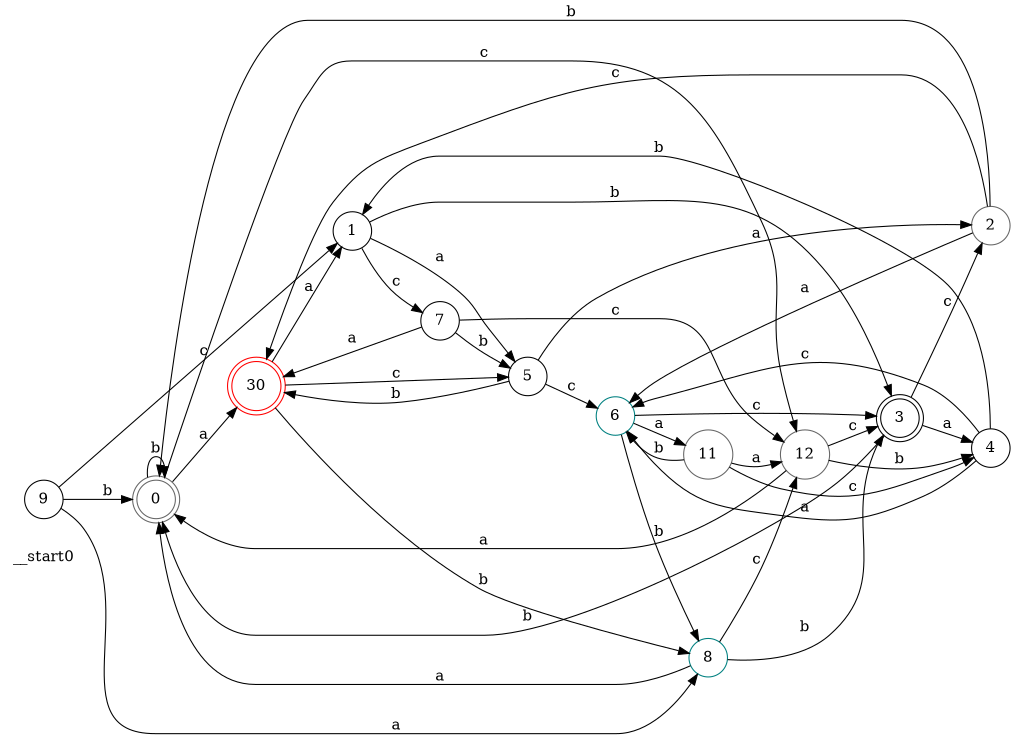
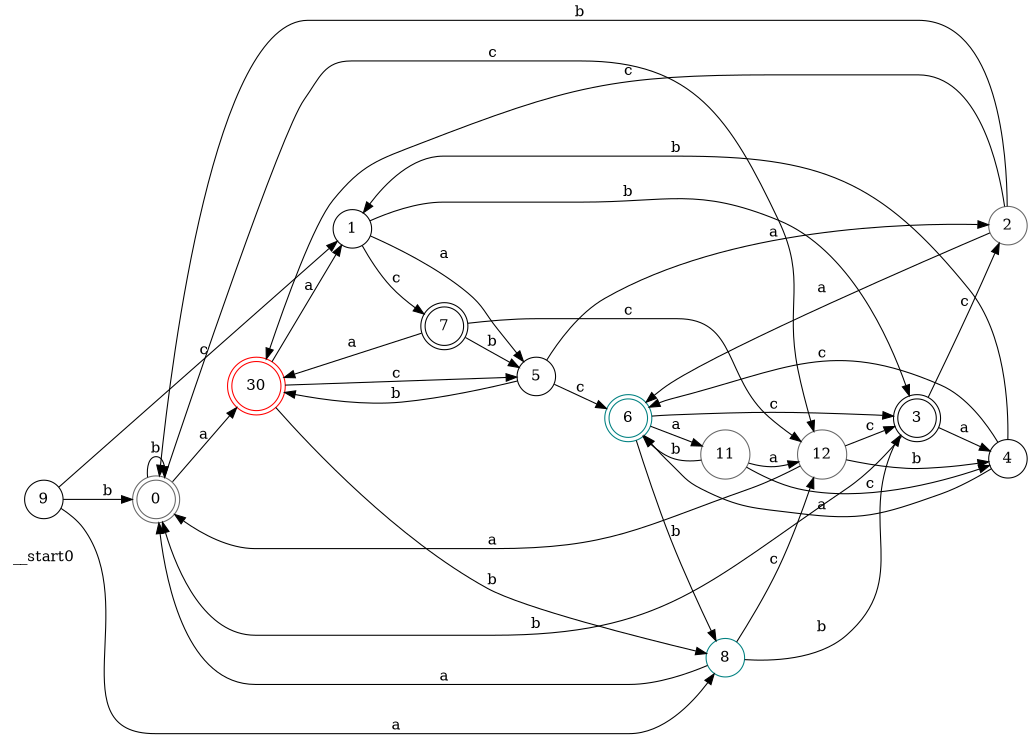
node "7": shape circle -> doublecircle
node "6": shape circle -> doublecircle
